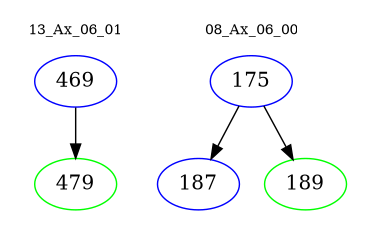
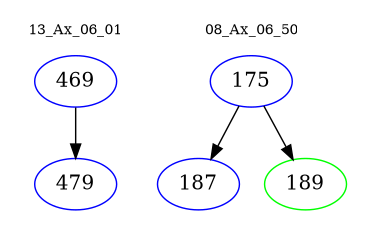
cluster "08_Ax_06_00": label "08_Ax_06_00" -> "08_Ax_06_50"
node "479": color green -> blue
